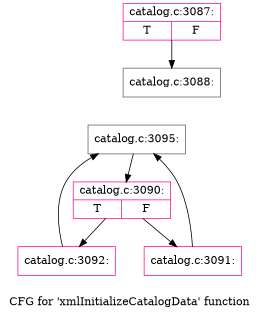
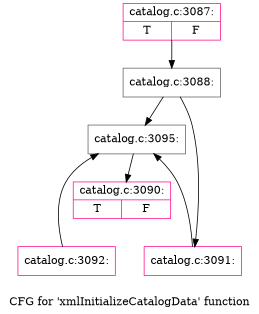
edge "catalog.c:3088:" -> "catalog.c:3095:": added
edge "catalog.c:3090:" -> "catalog.c:3092:": removed
edge "catalog.c:3090:" -> "catalog.c:3091:": now "catalog.c:3088:" -> "catalog.c:3091:"
